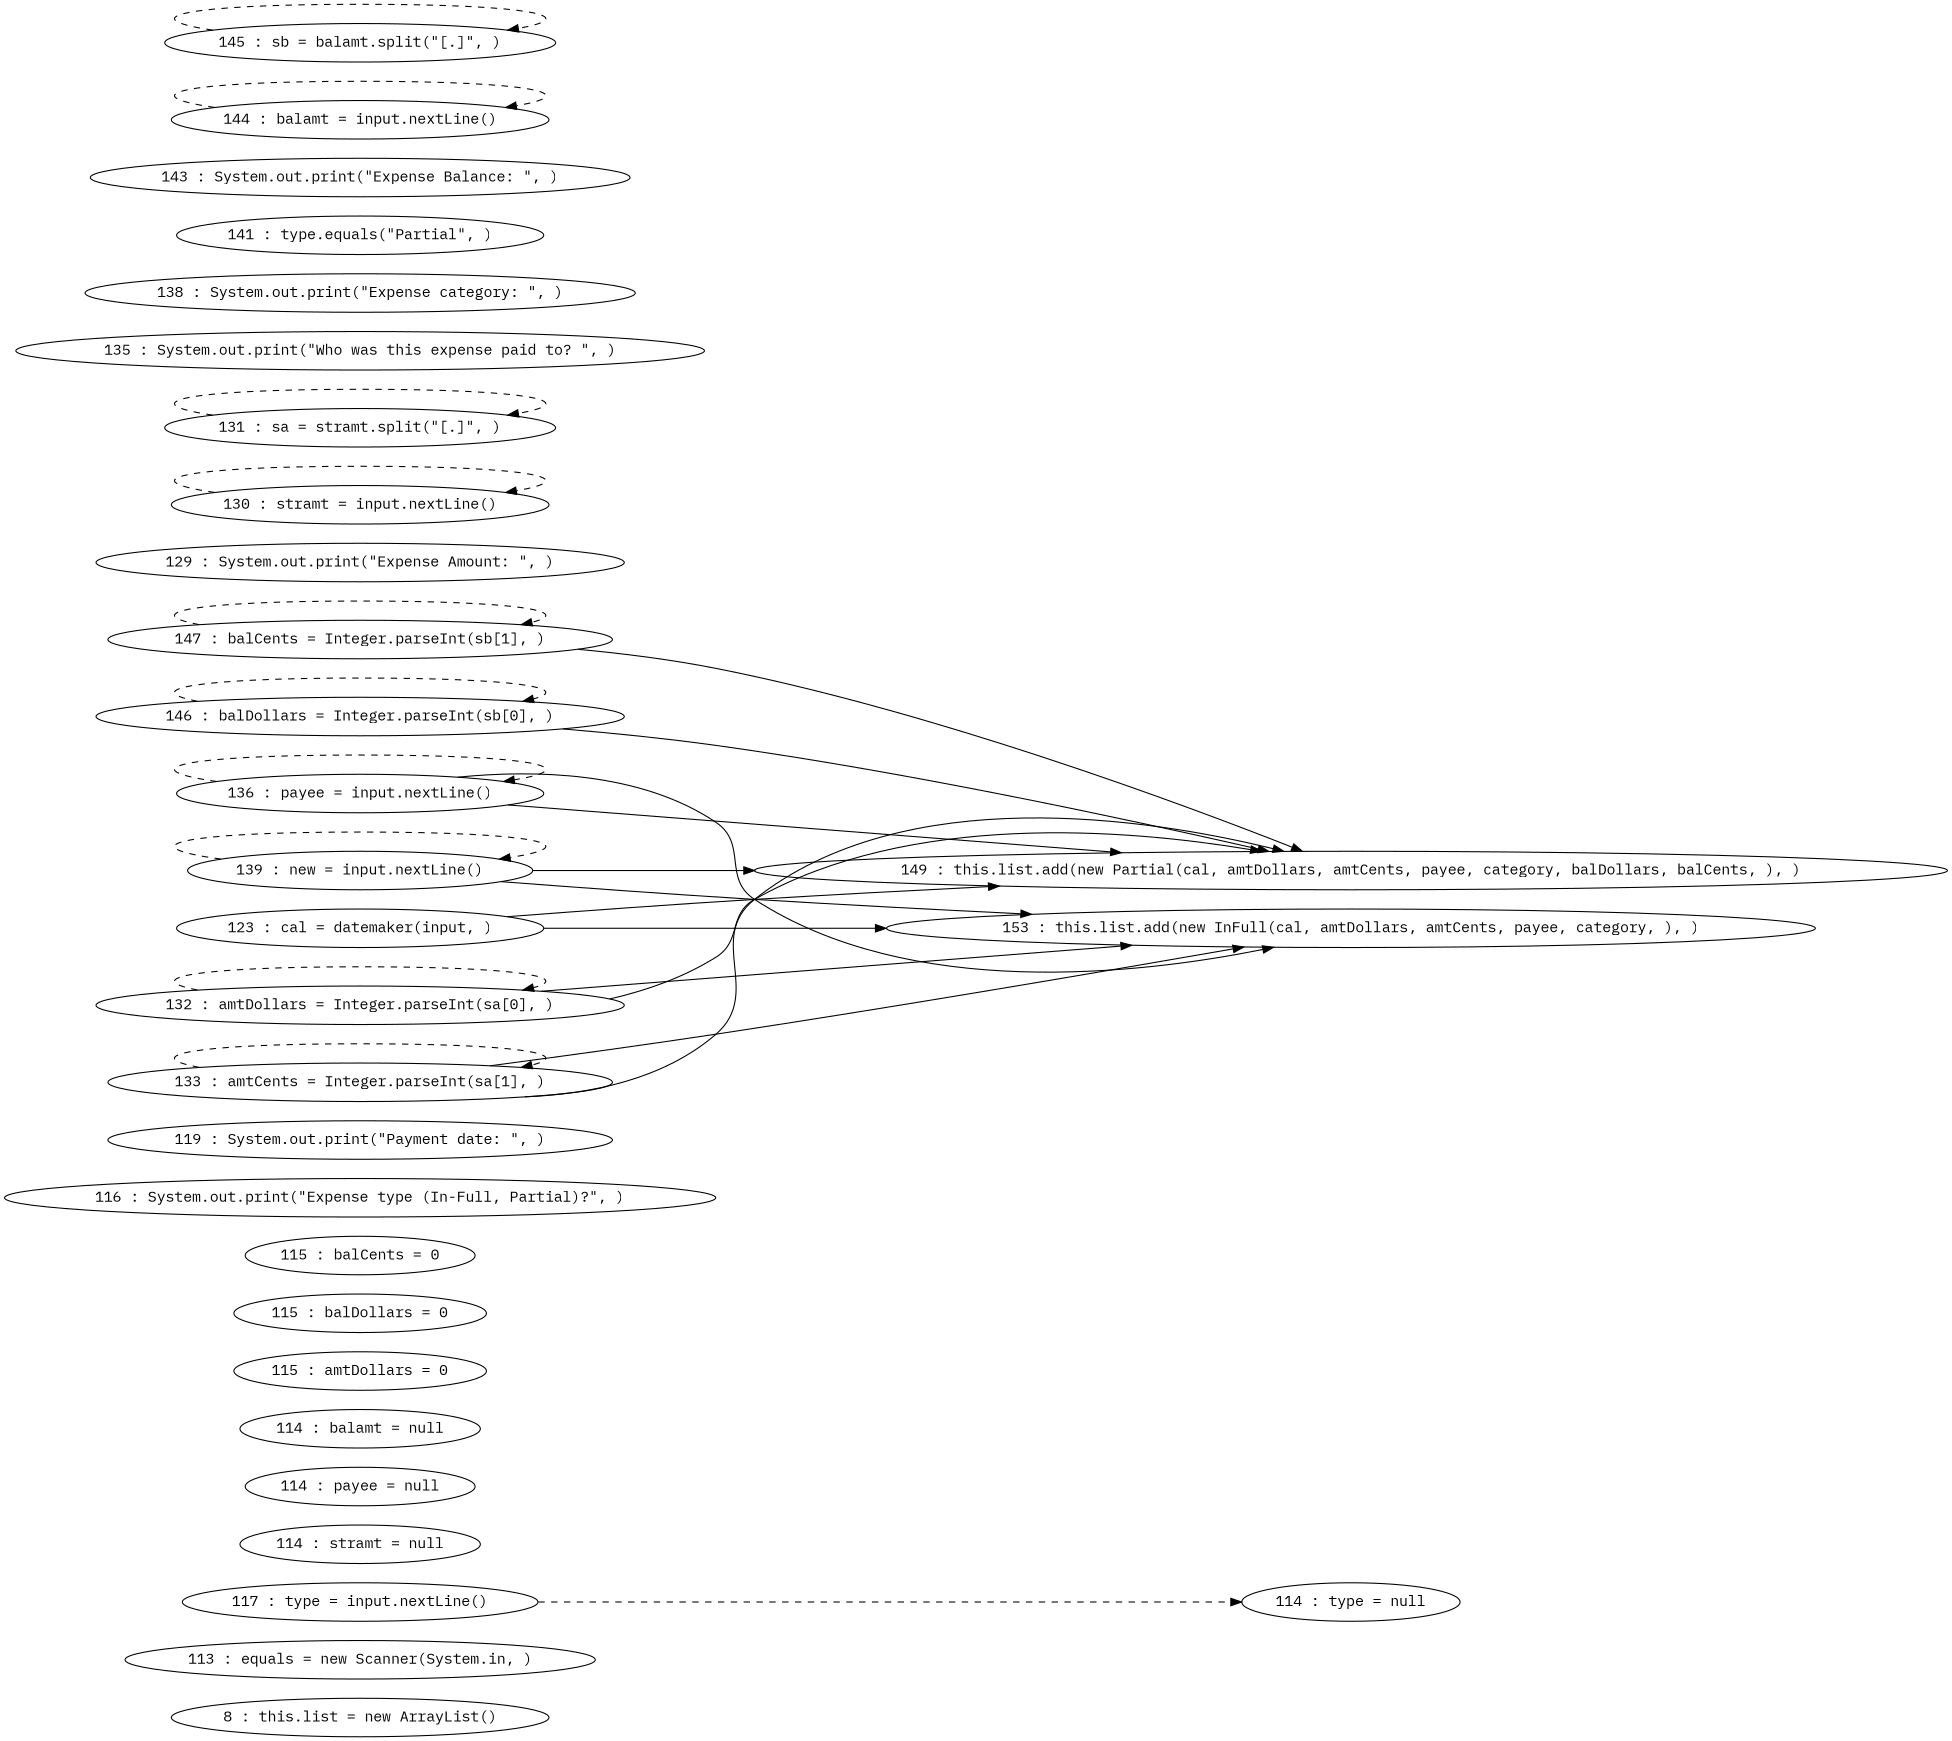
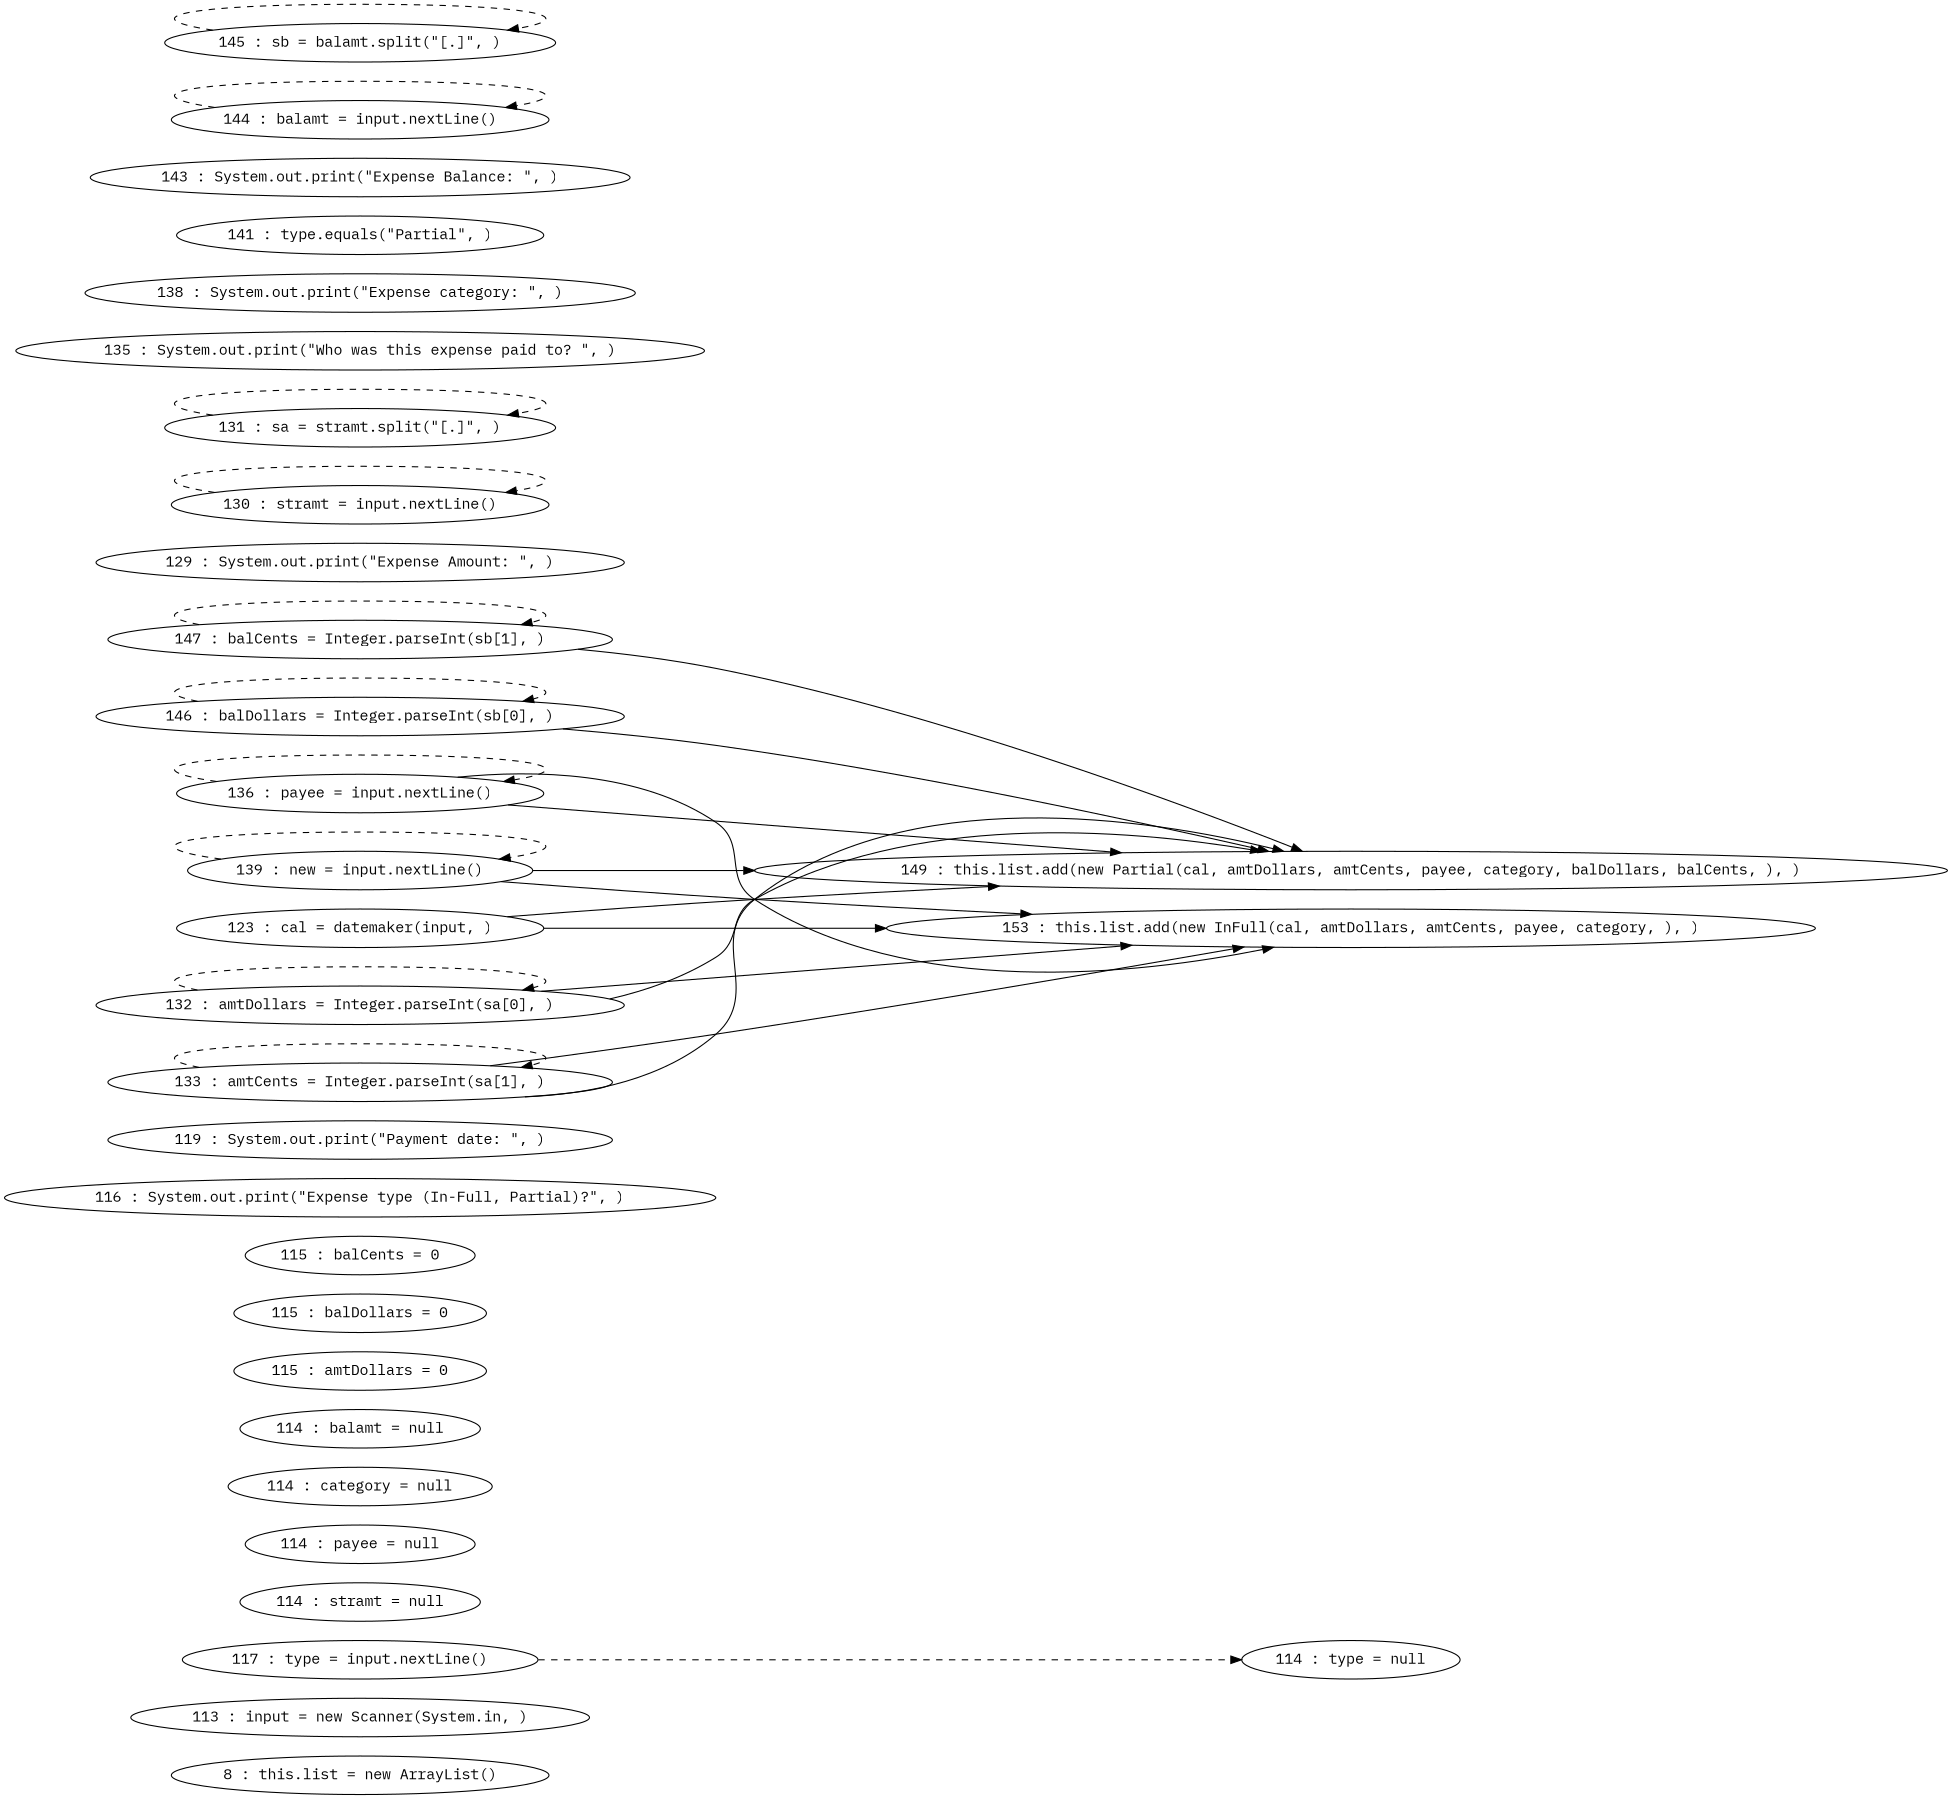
node "114 : category = null": added
node "113 : equals = new Scanner(System.in, )": label "113 : equals = new Scanner(System.in, )" -> "113 : input = new Scanner(System.in, )"
